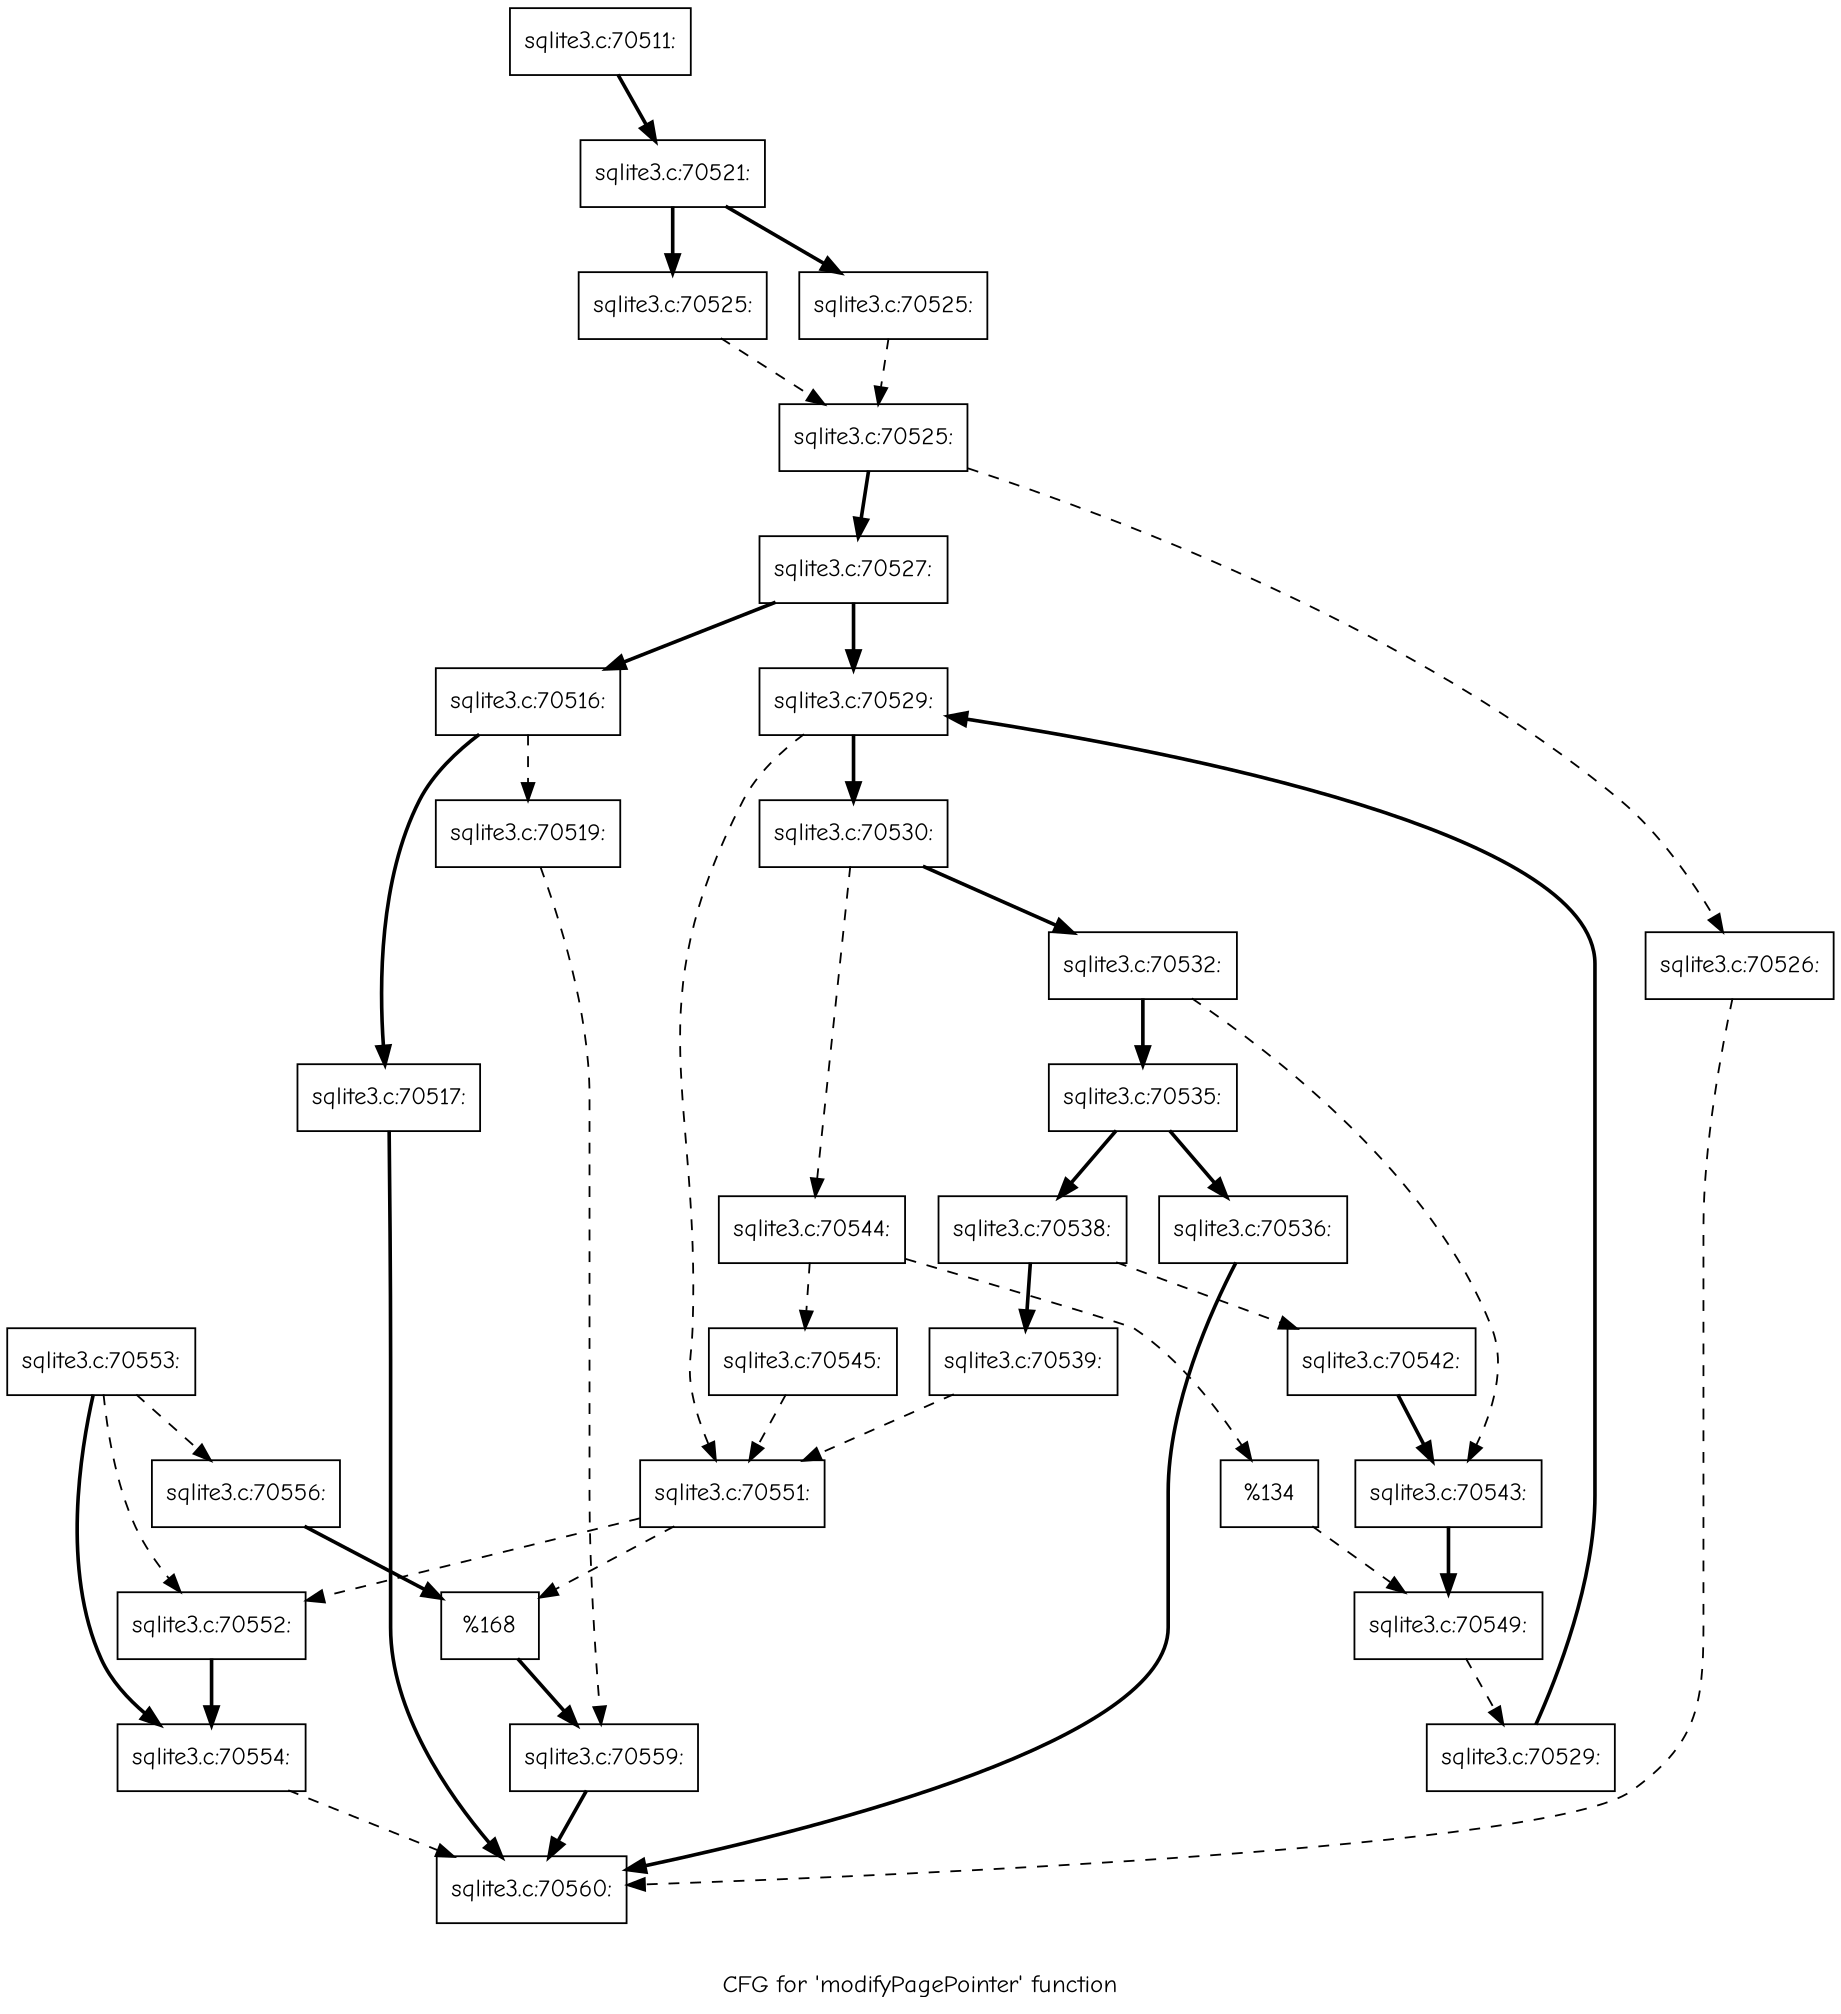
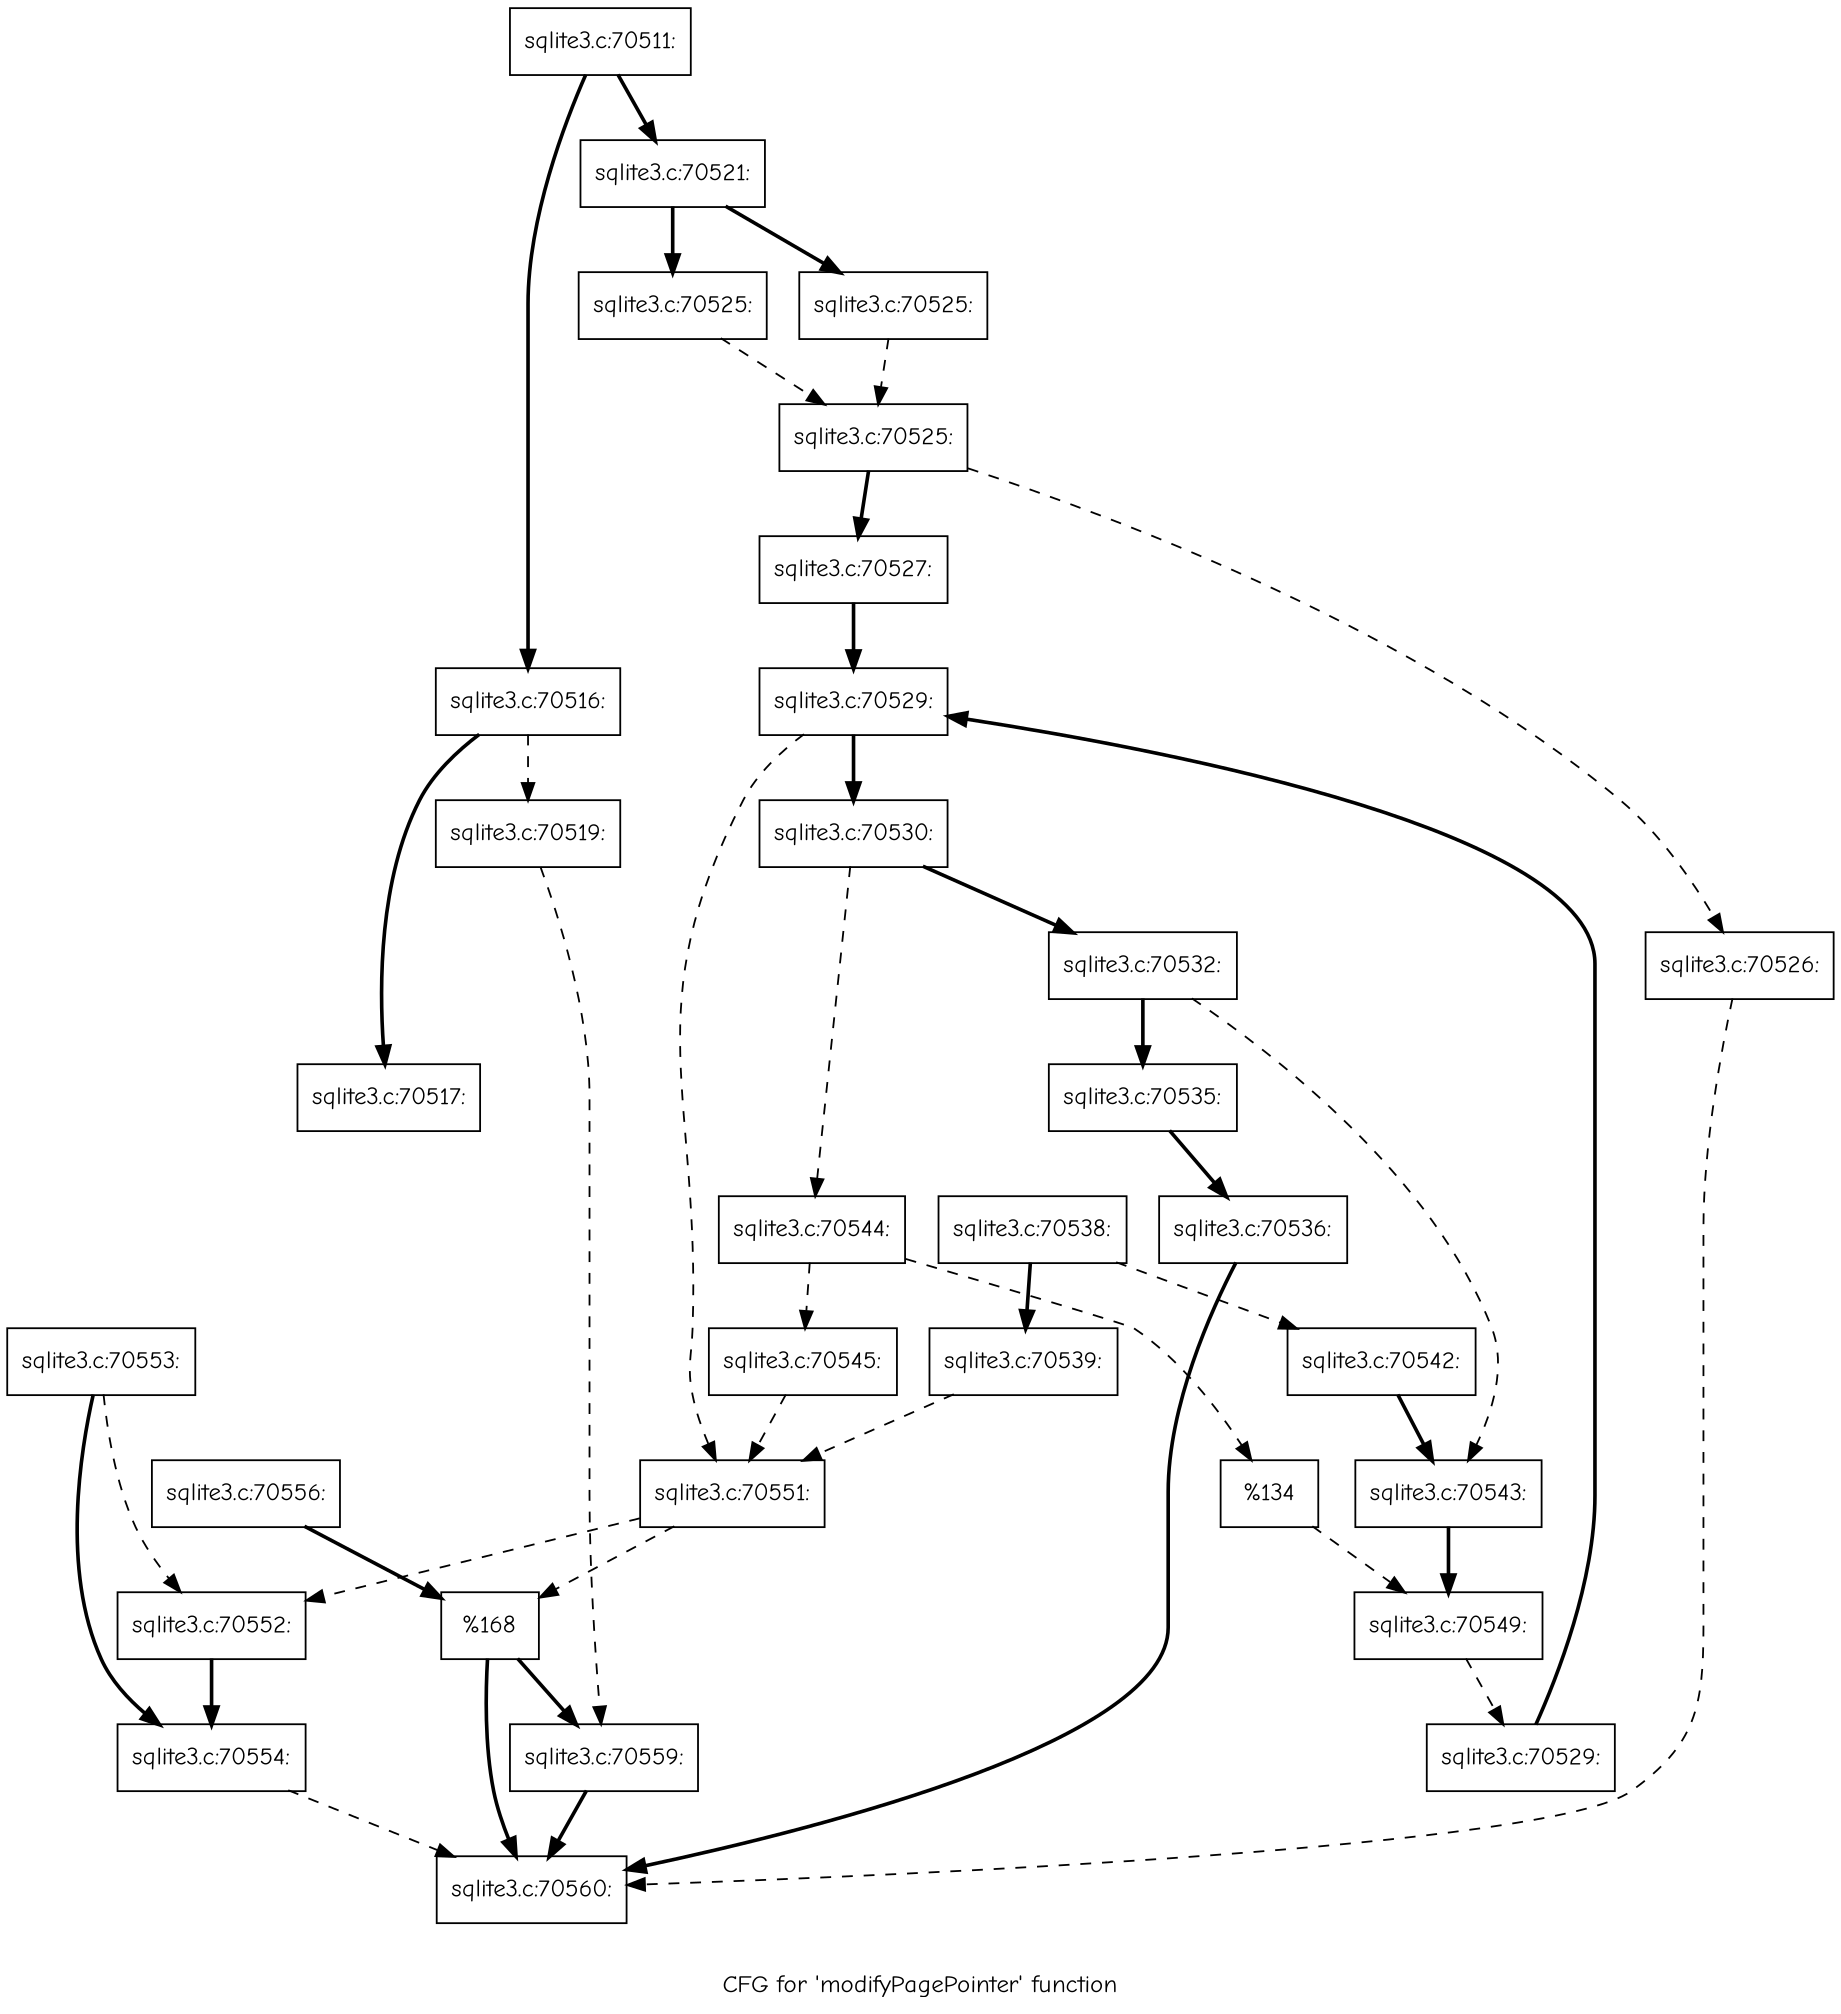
edge "sqlite3.c:70527:" -> "sqlite3.c:70516:": now "sqlite3.c:70511:" -> "sqlite3.c:70516:"
edge "sqlite3.c:70535:" -> "sqlite3.c:70538:": removed
edge "sqlite3.c:70553:" -> "sqlite3.c:70556:": removed
edge "sqlite3.c:70517:" -> "sqlite3.c:70560:": now "%168" -> "sqlite3.c:70560:"
